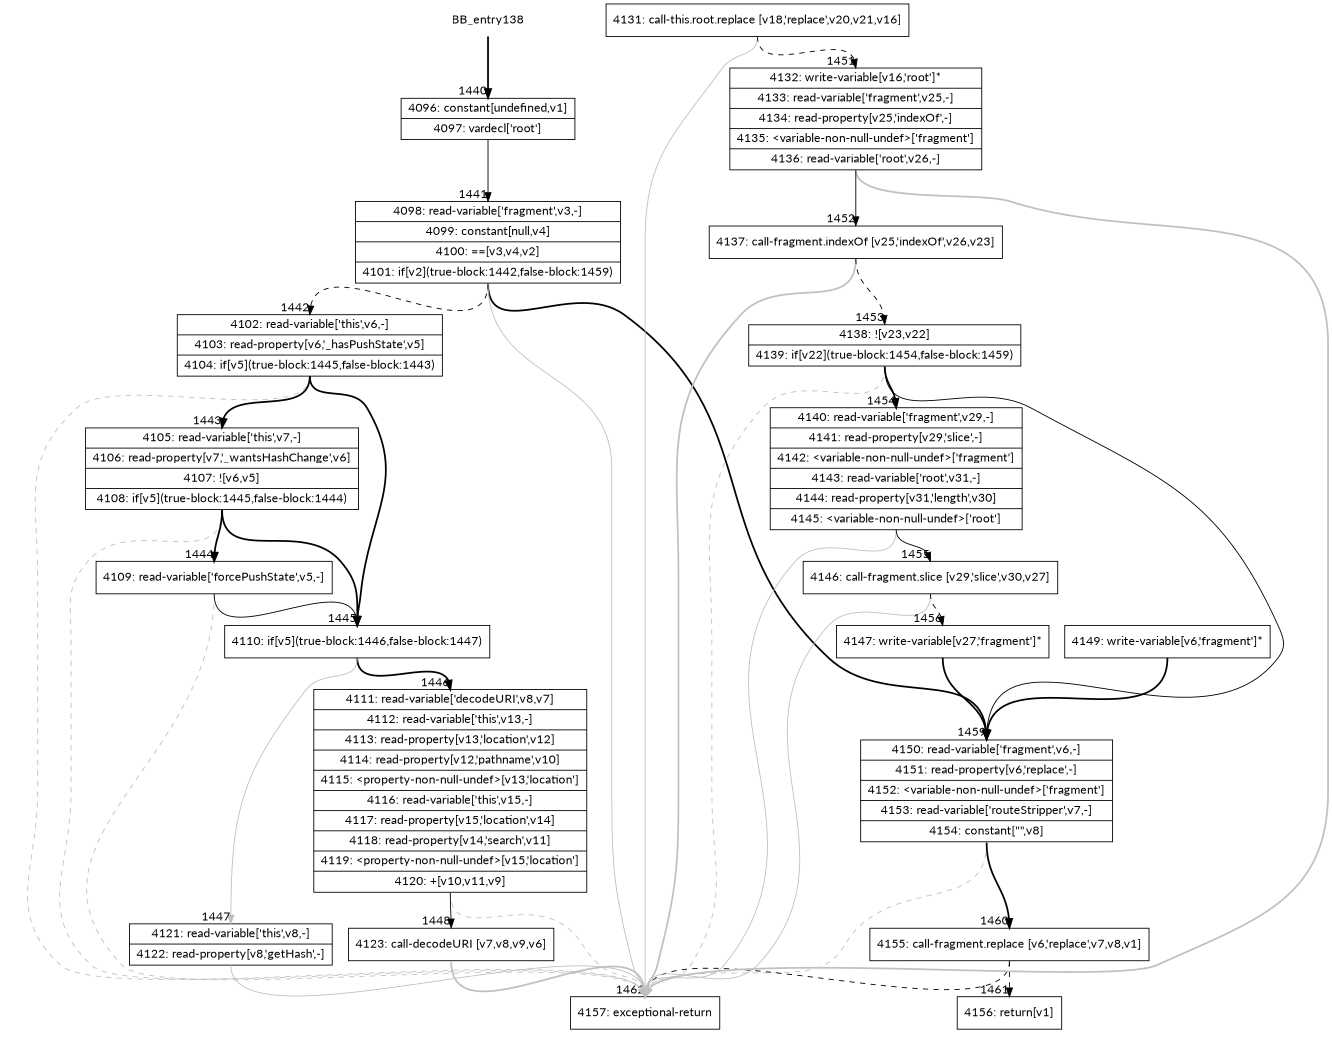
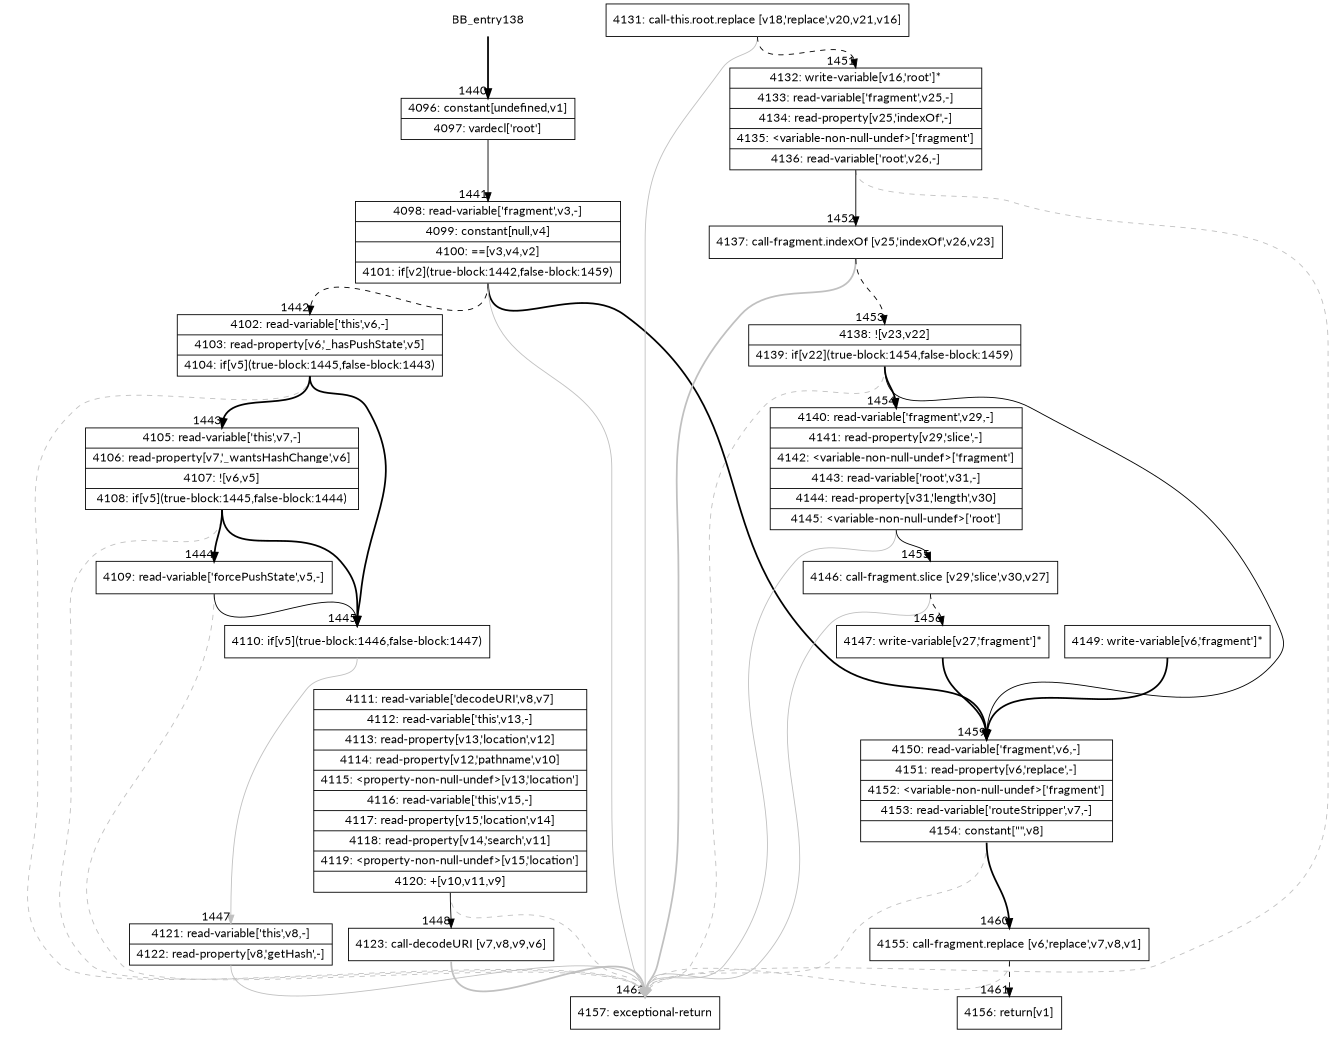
edge "4110: if[v5](true-block:1446,false-block:1447)" -> "4111: read-variable['decodeURI',v8,v7]": removed
edge "4132: write-variable[v16,'root']*" -> "4157: exceptional-return": style bold -> dashed
edge "4155: call-fragment.replace [v6,'replace',v7,v8,v1]" -> "4157: exceptional-return": color black -> gray
